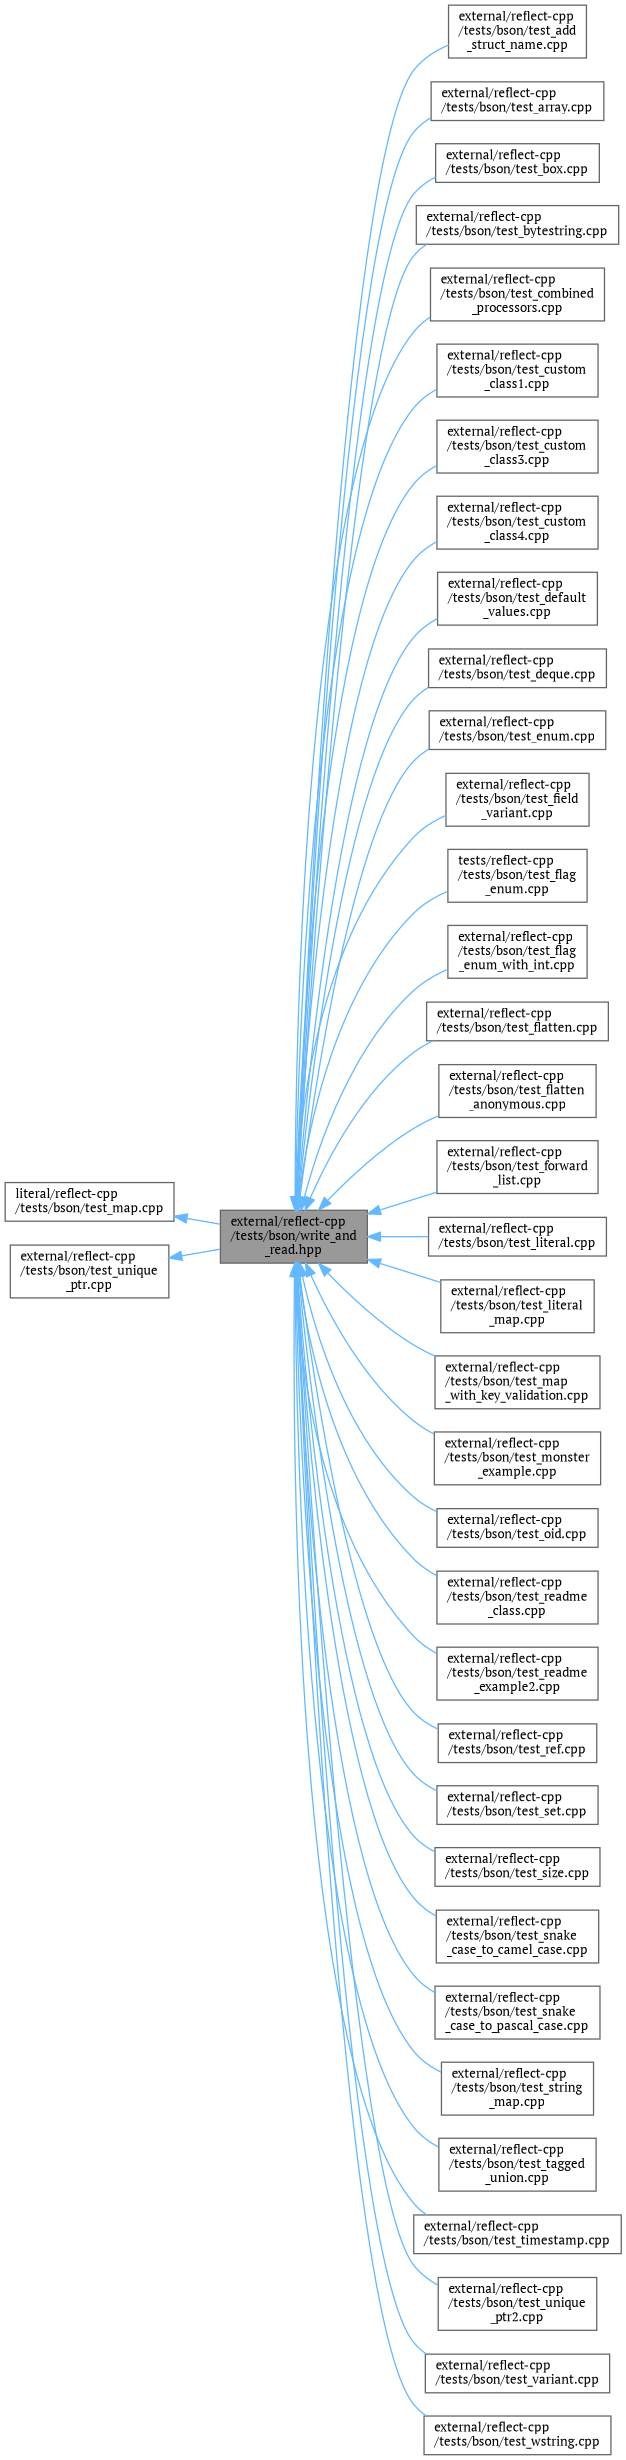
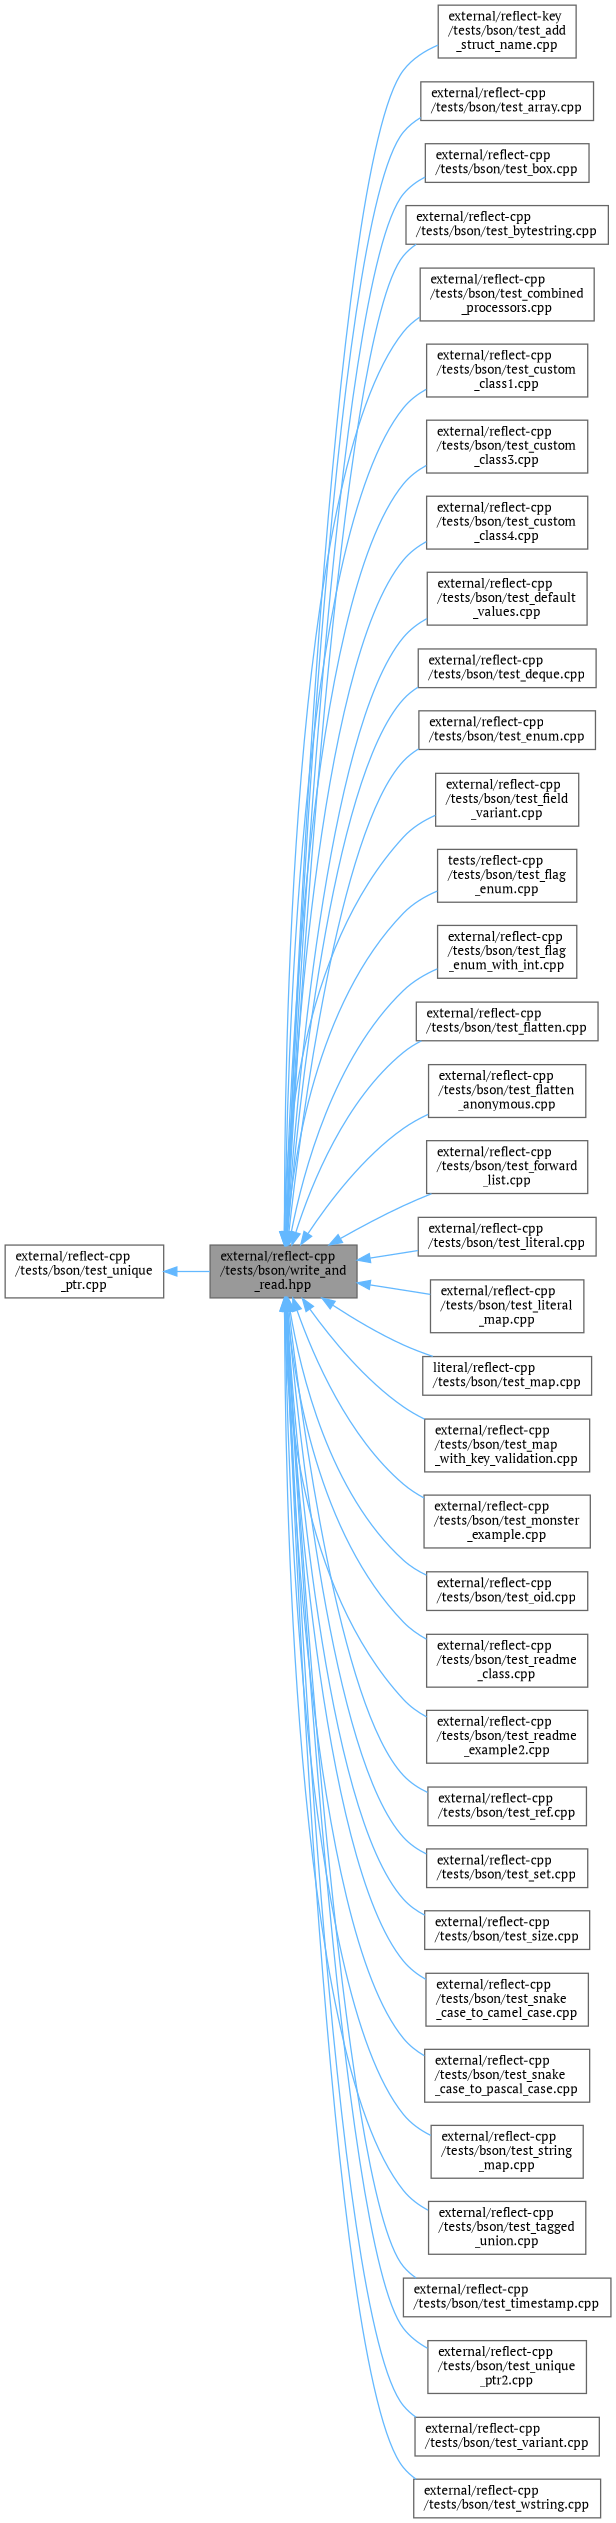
node "external/reflect-cpp /tests/bson/test_add _struct_name.cpp": label "external/reflect-cpp /tests/bson/test_add _struct_name.cpp" -> "external/reflect-key /tests/bson/test_add _struct_name.cpp"
edge "external/reflect-cpp /tests/bson/write_and _read.hpp" -> "literal/reflect-cpp /tests/bson/test_map.cpp": reversed
